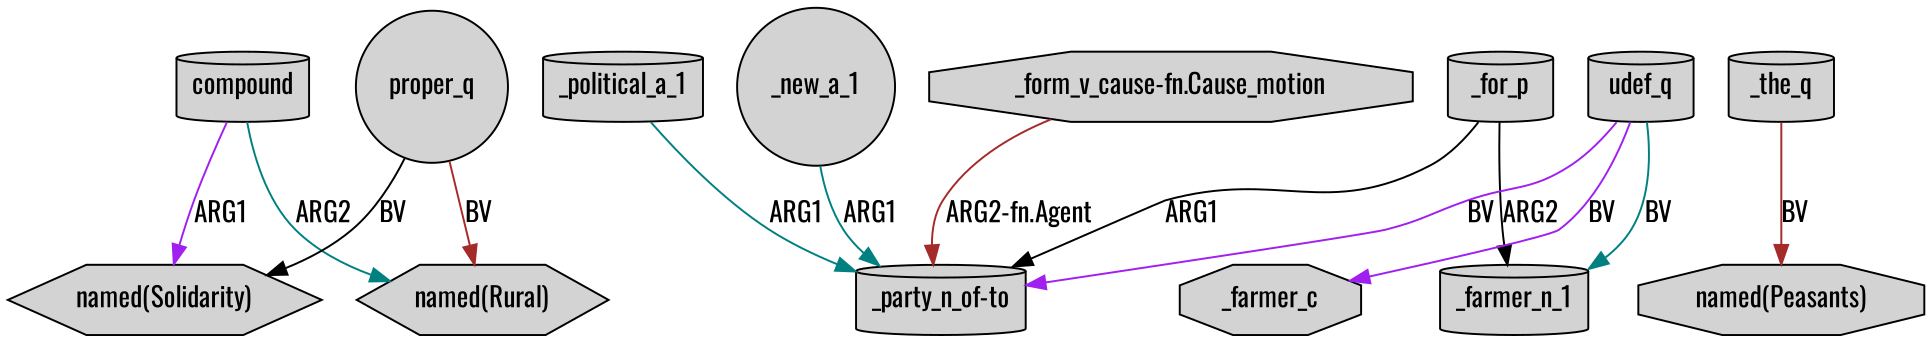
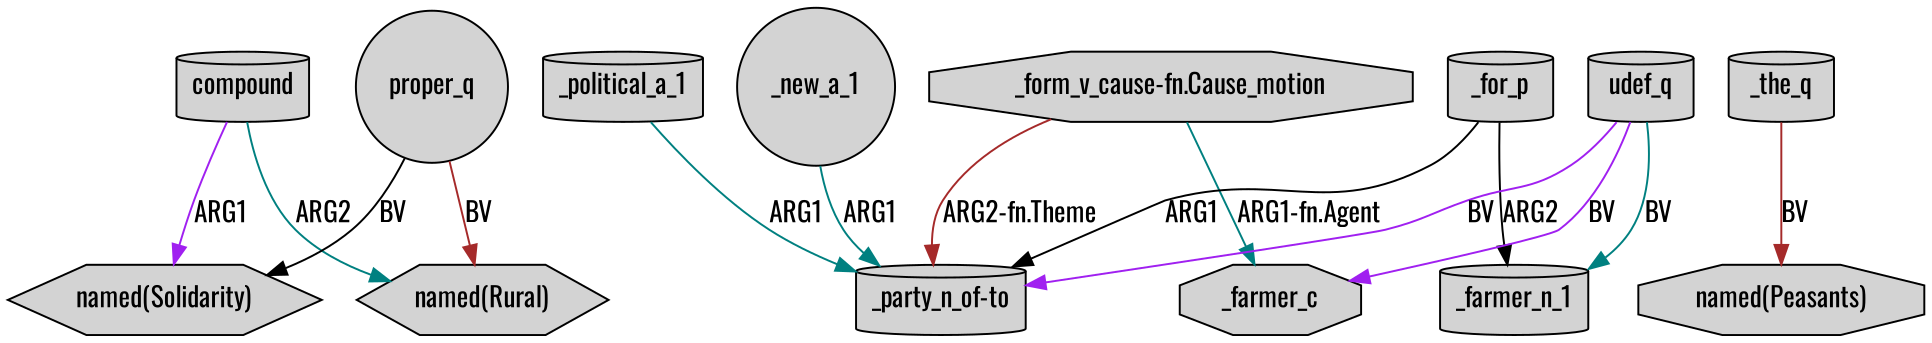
edge "_form_v_cause-fn.Cause_motion" -> "_farmer_c": added, label "ARG1-fn.Agent"
edge "_form_v_cause-fn.Cause_motion" -> "_party_n_of-to": label "ARG2-fn.Agent" -> "ARG2-fn.Theme"
